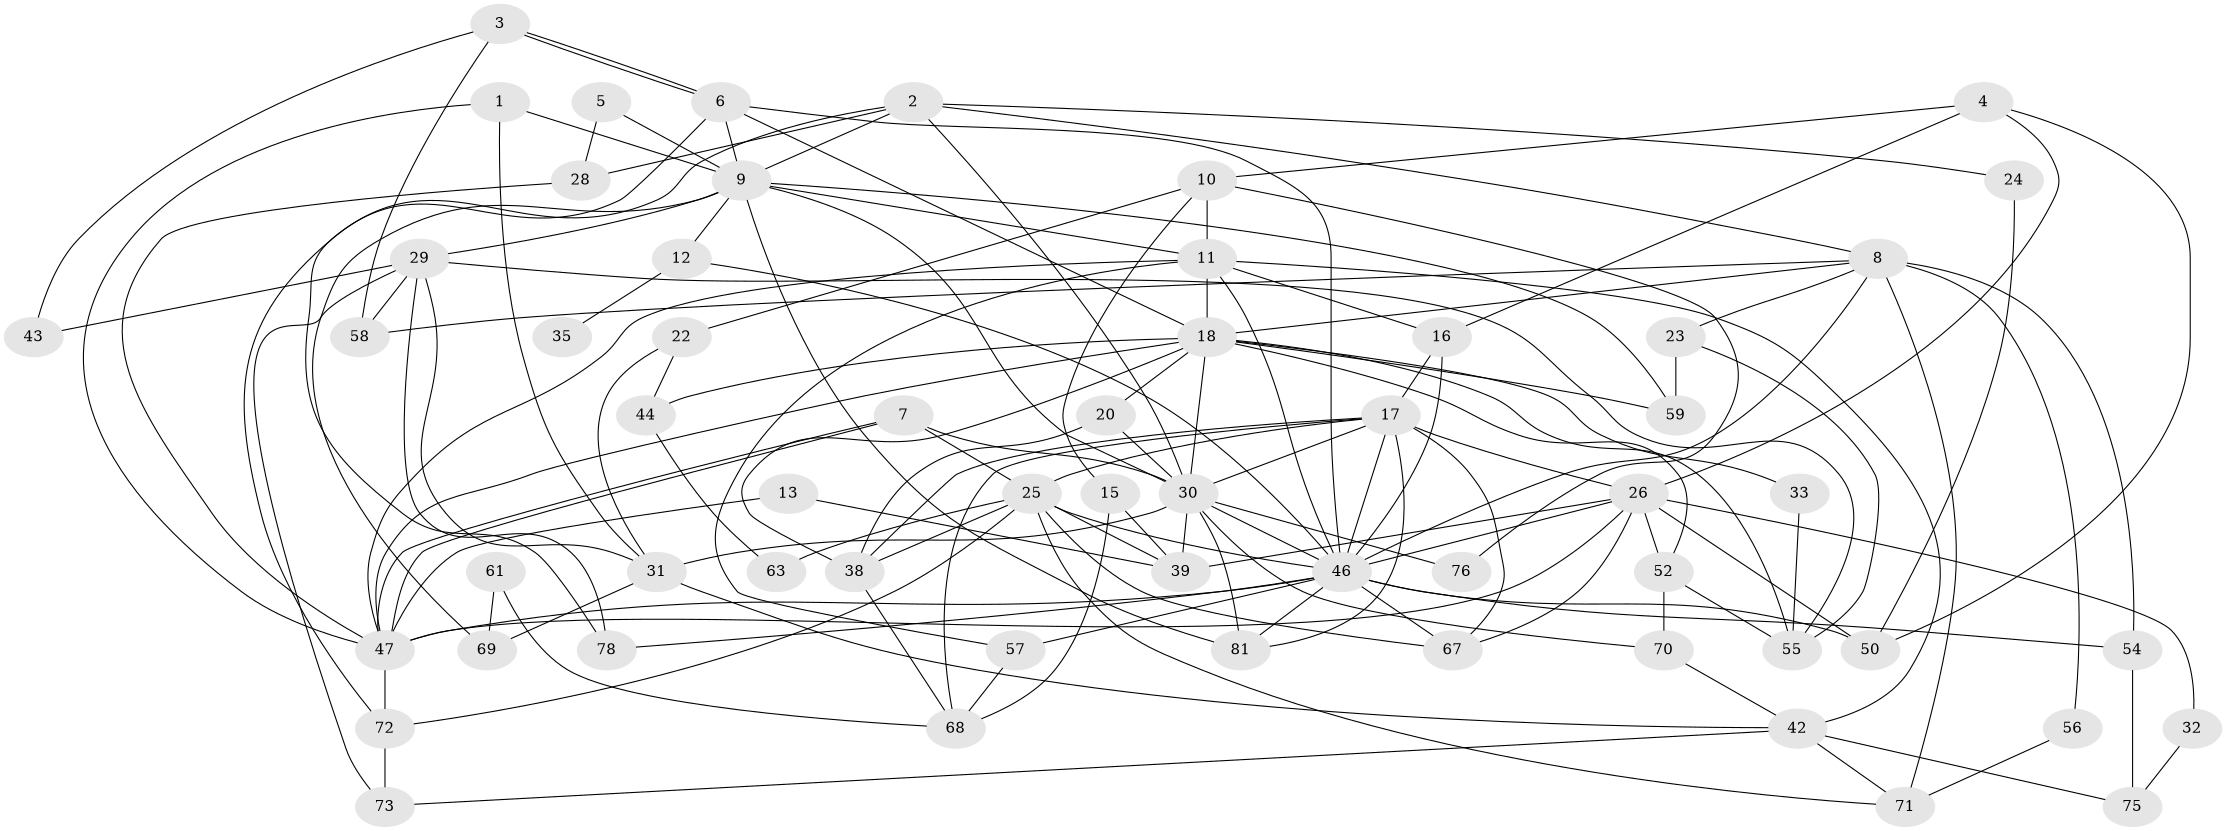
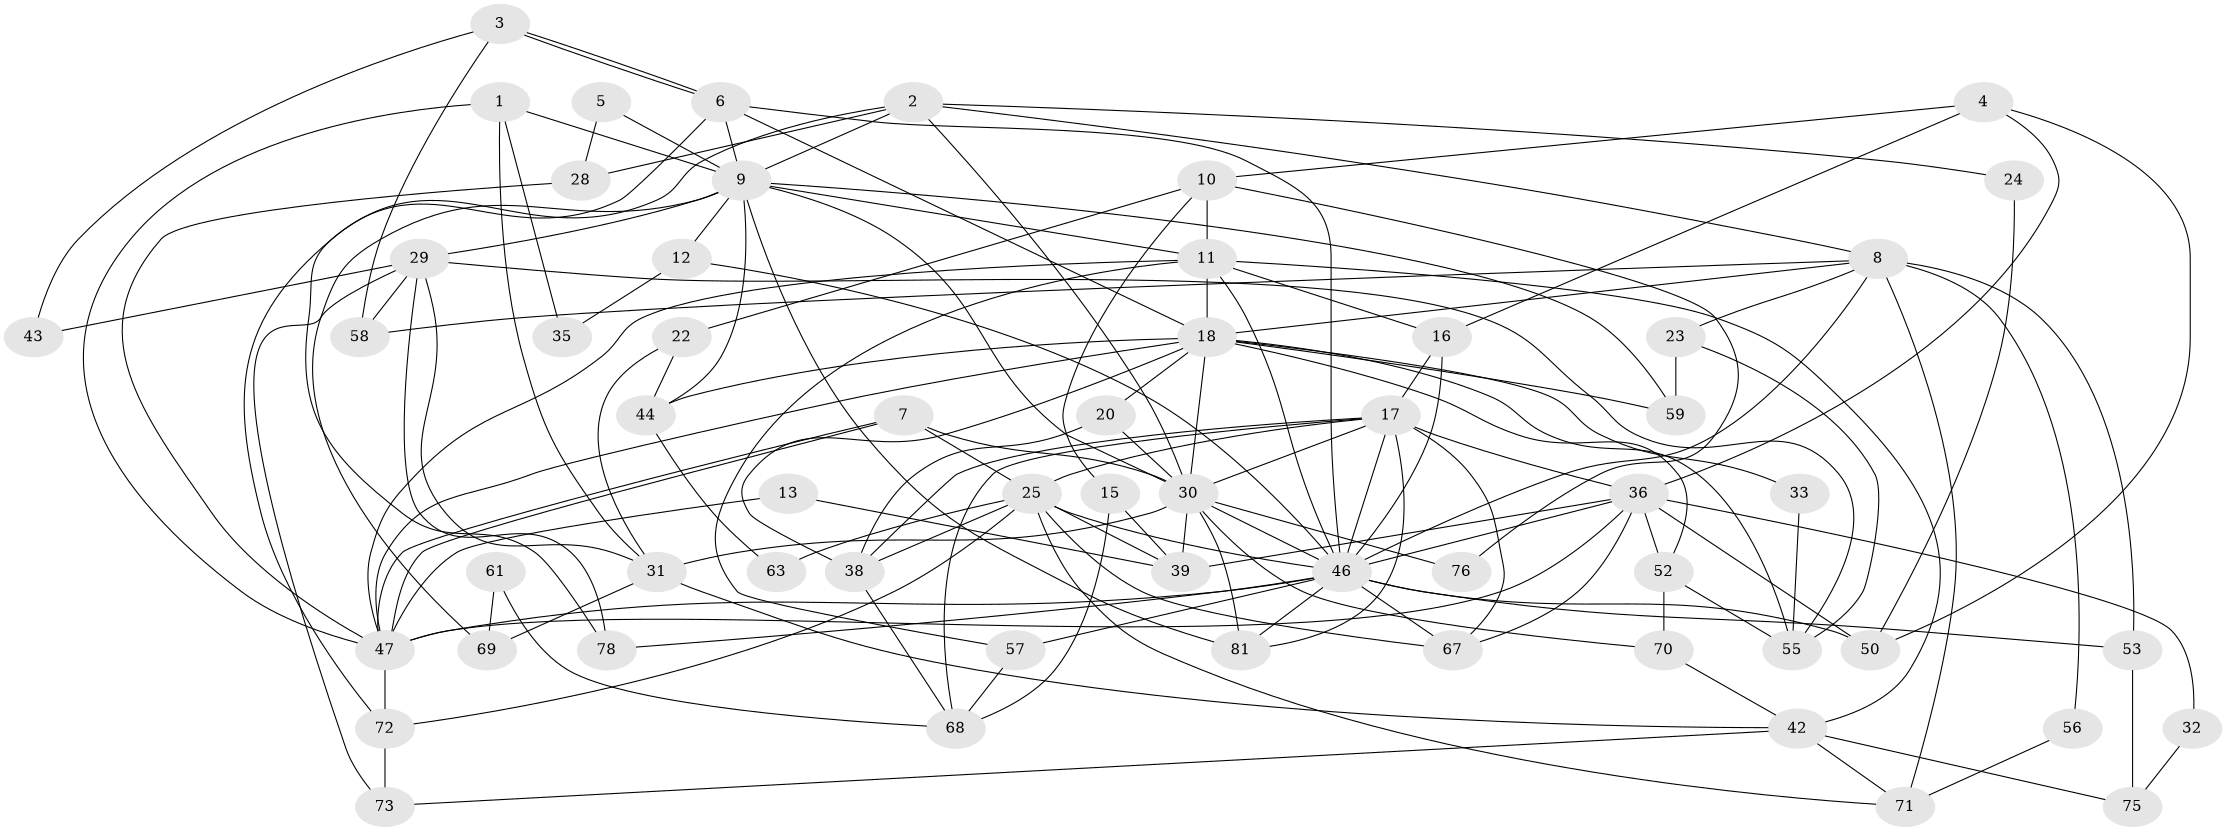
edge "1" -- "35": added
edge "9" -- "44": added
node "26": label "26" -> "36"
node "54": label "54" -> "53"
